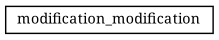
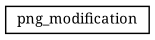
node "modification_modification": label "modification_modification" -> "png_modification"
